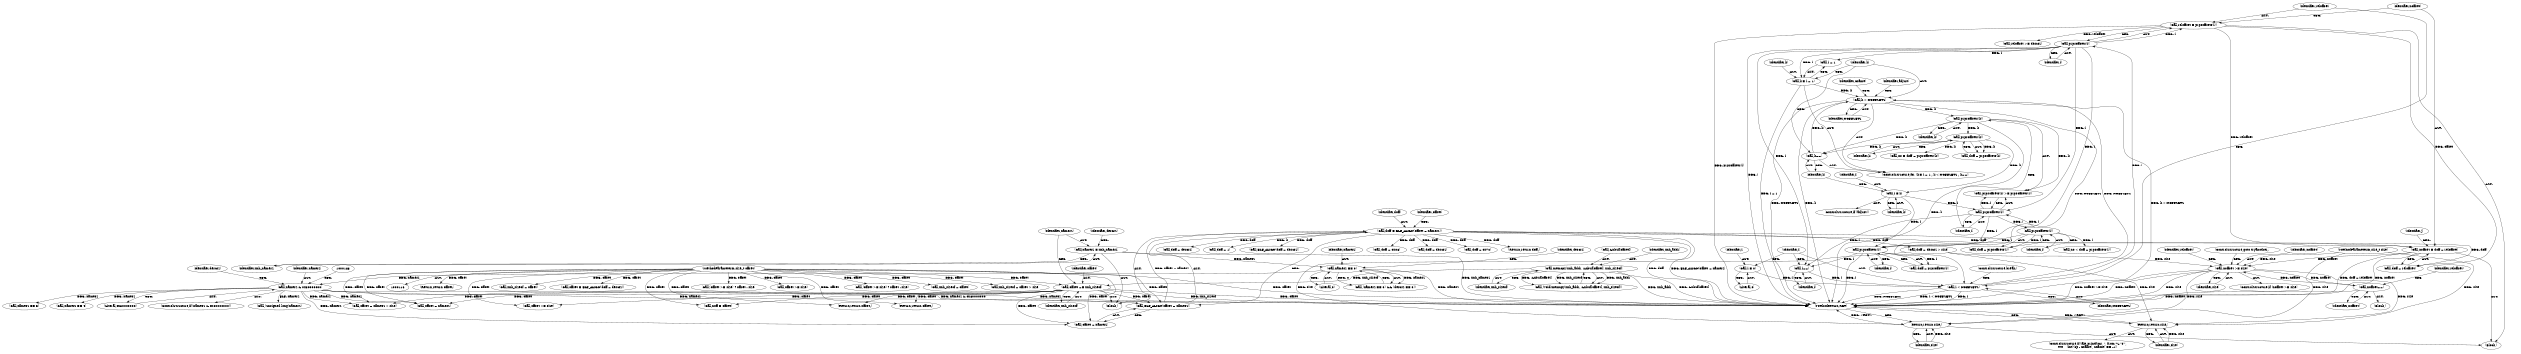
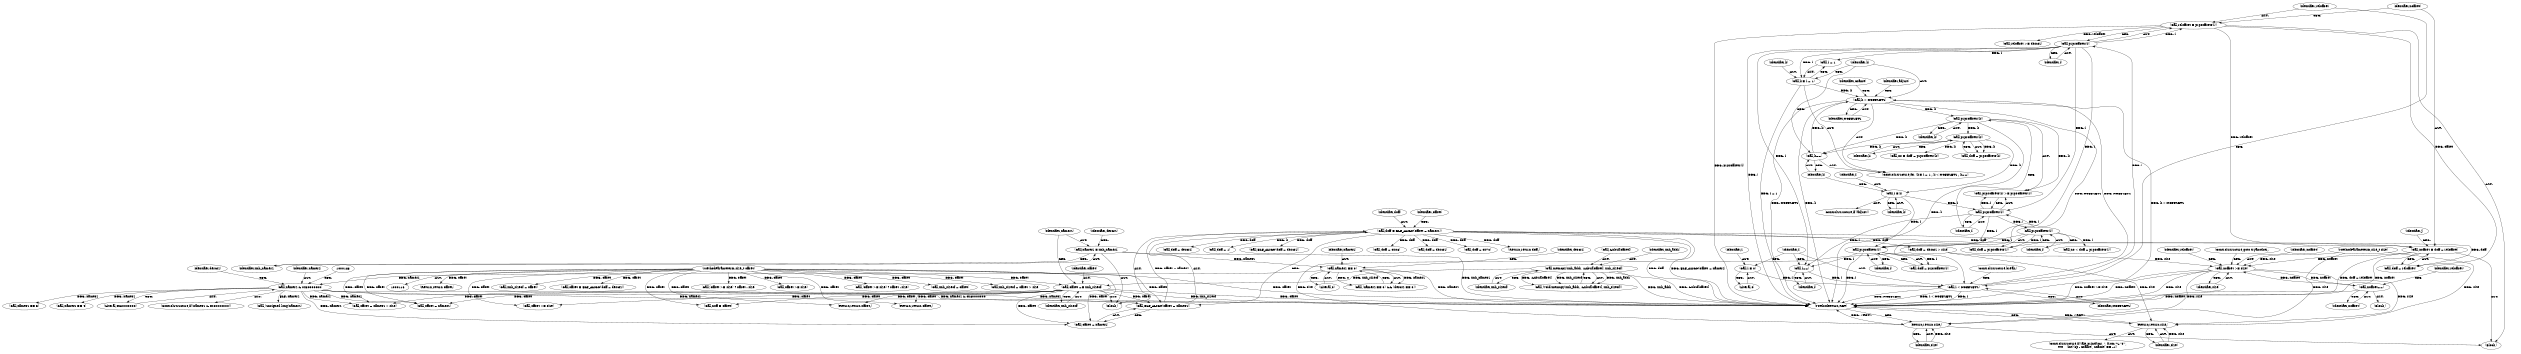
node "(ControlStructure,if (noffset >= size))": removed
